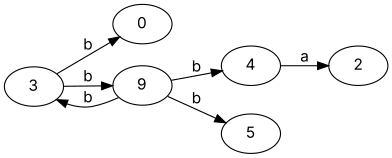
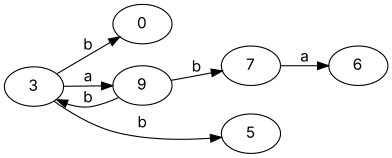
node "4": label "4" -> "7"
node "2": label "2" -> "6"
edge "3" -> "9": label "b" -> "a"
edge "9" -> "5": now "3" -> "5"
